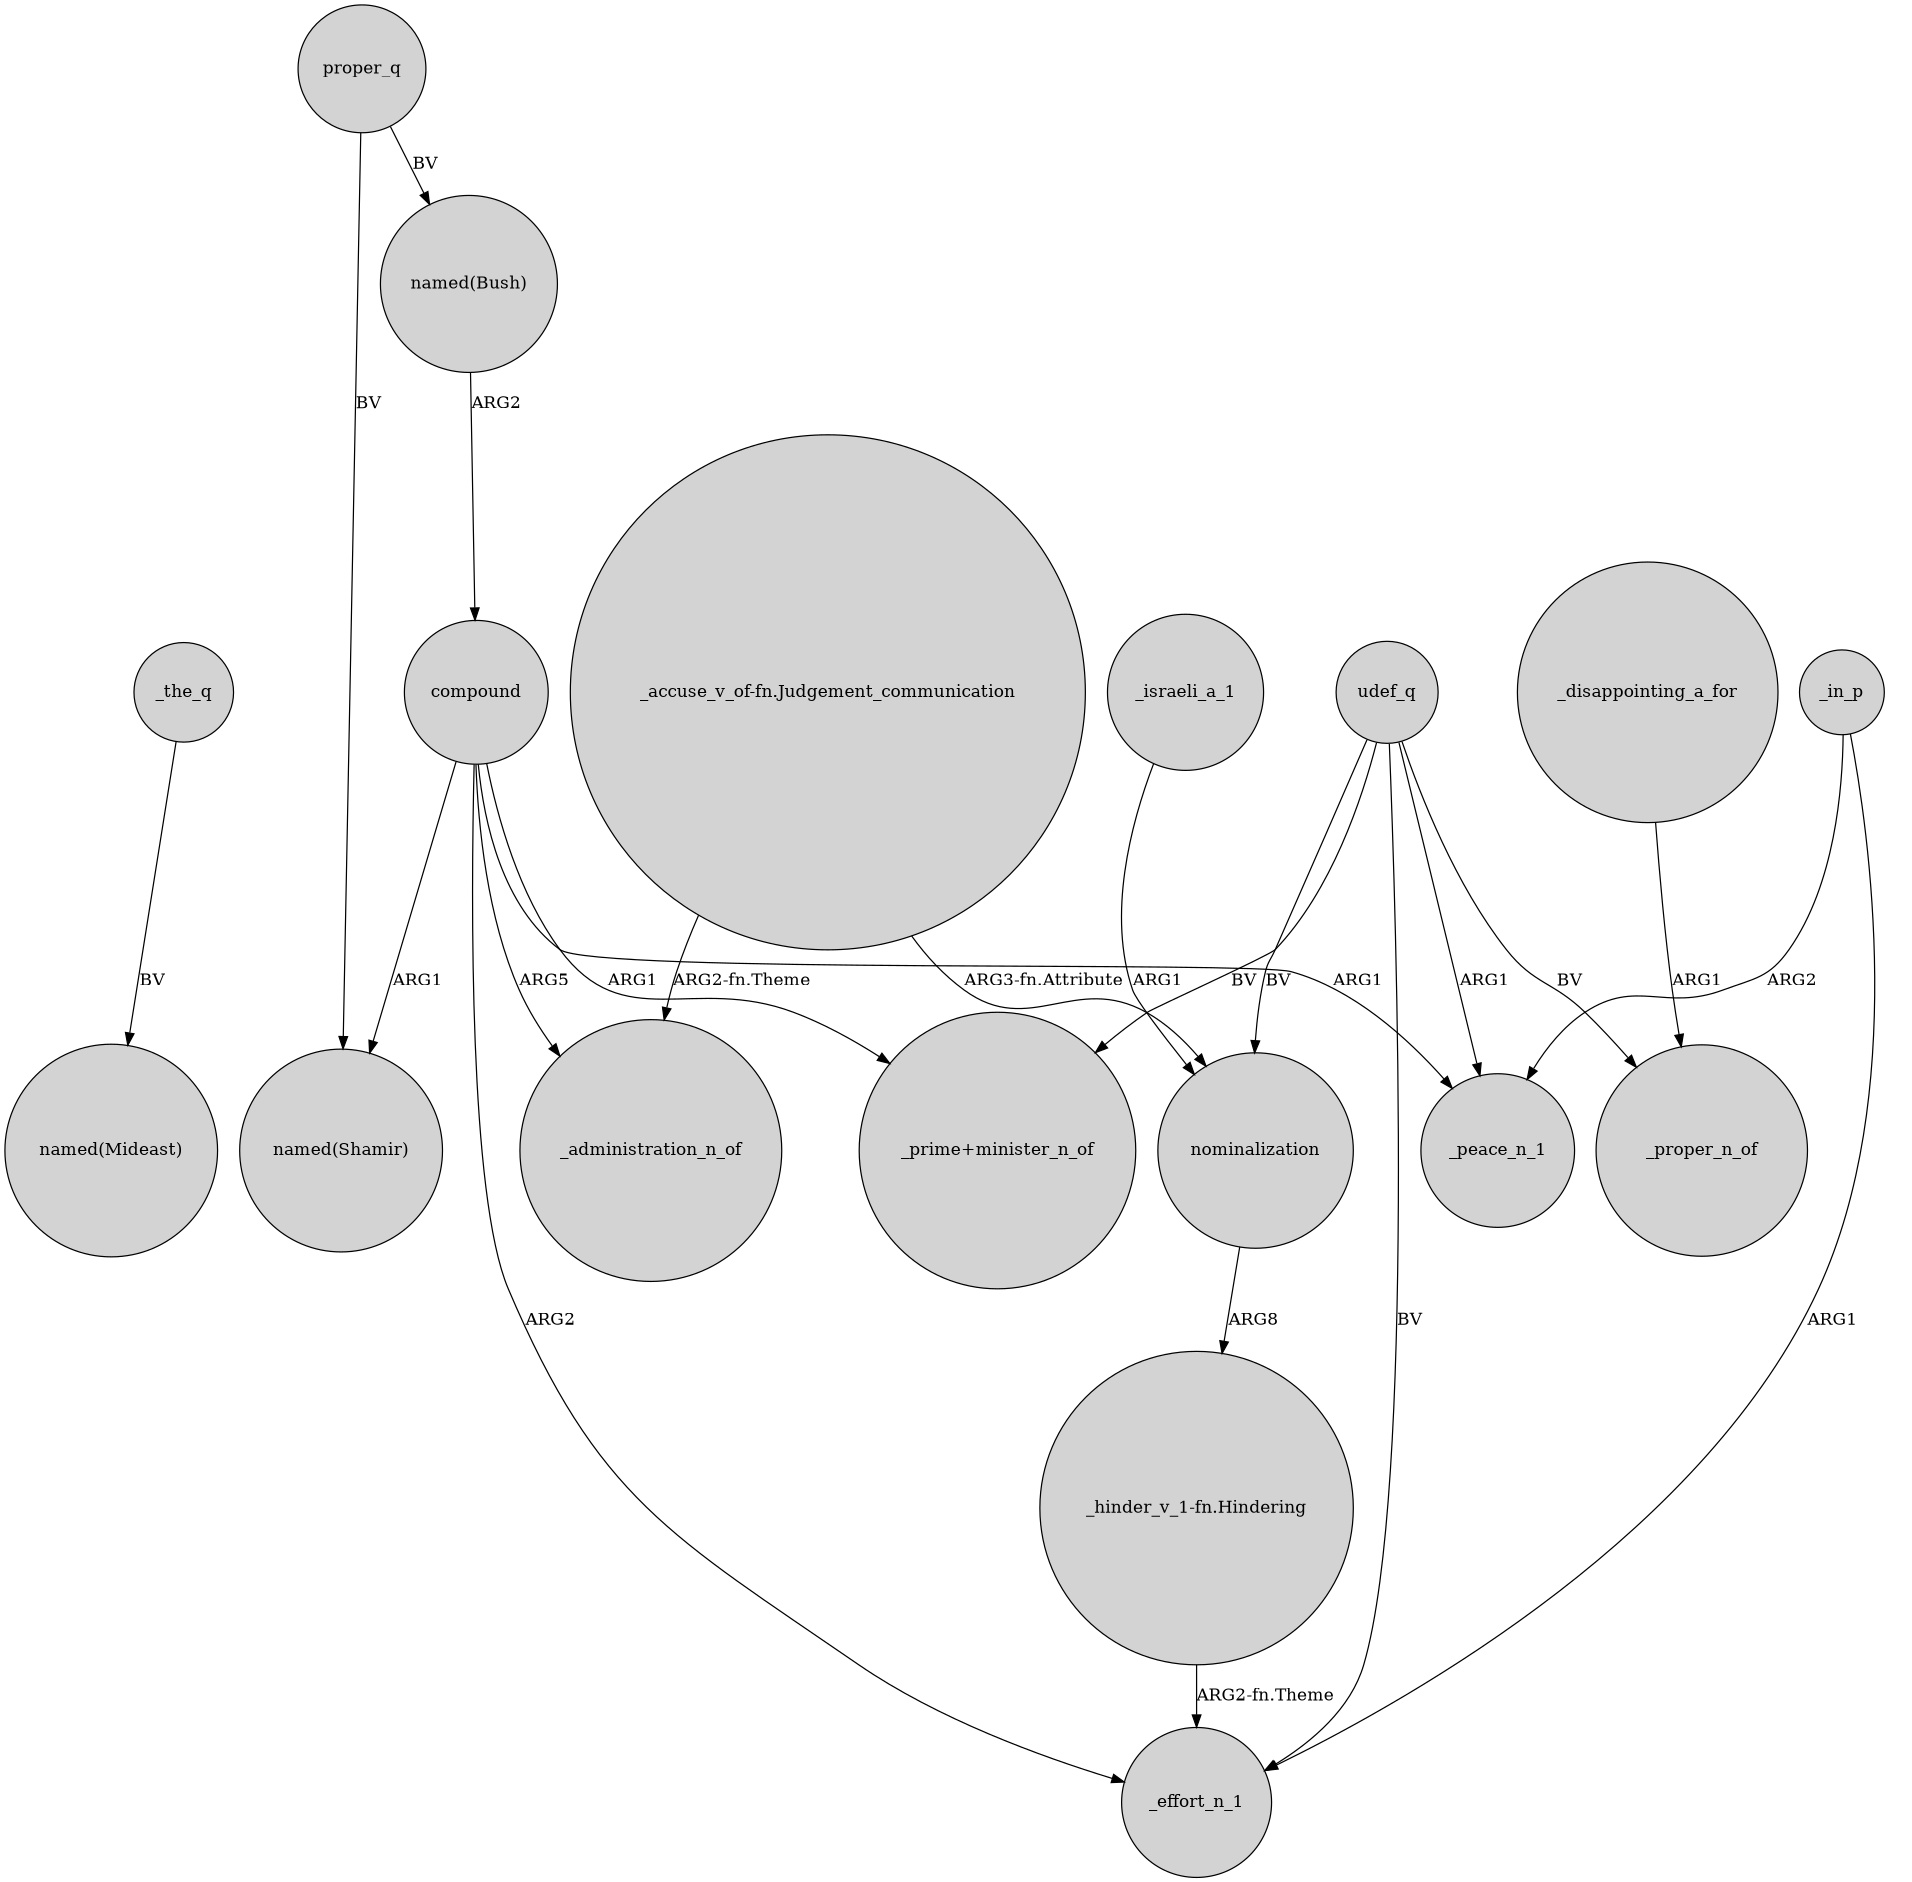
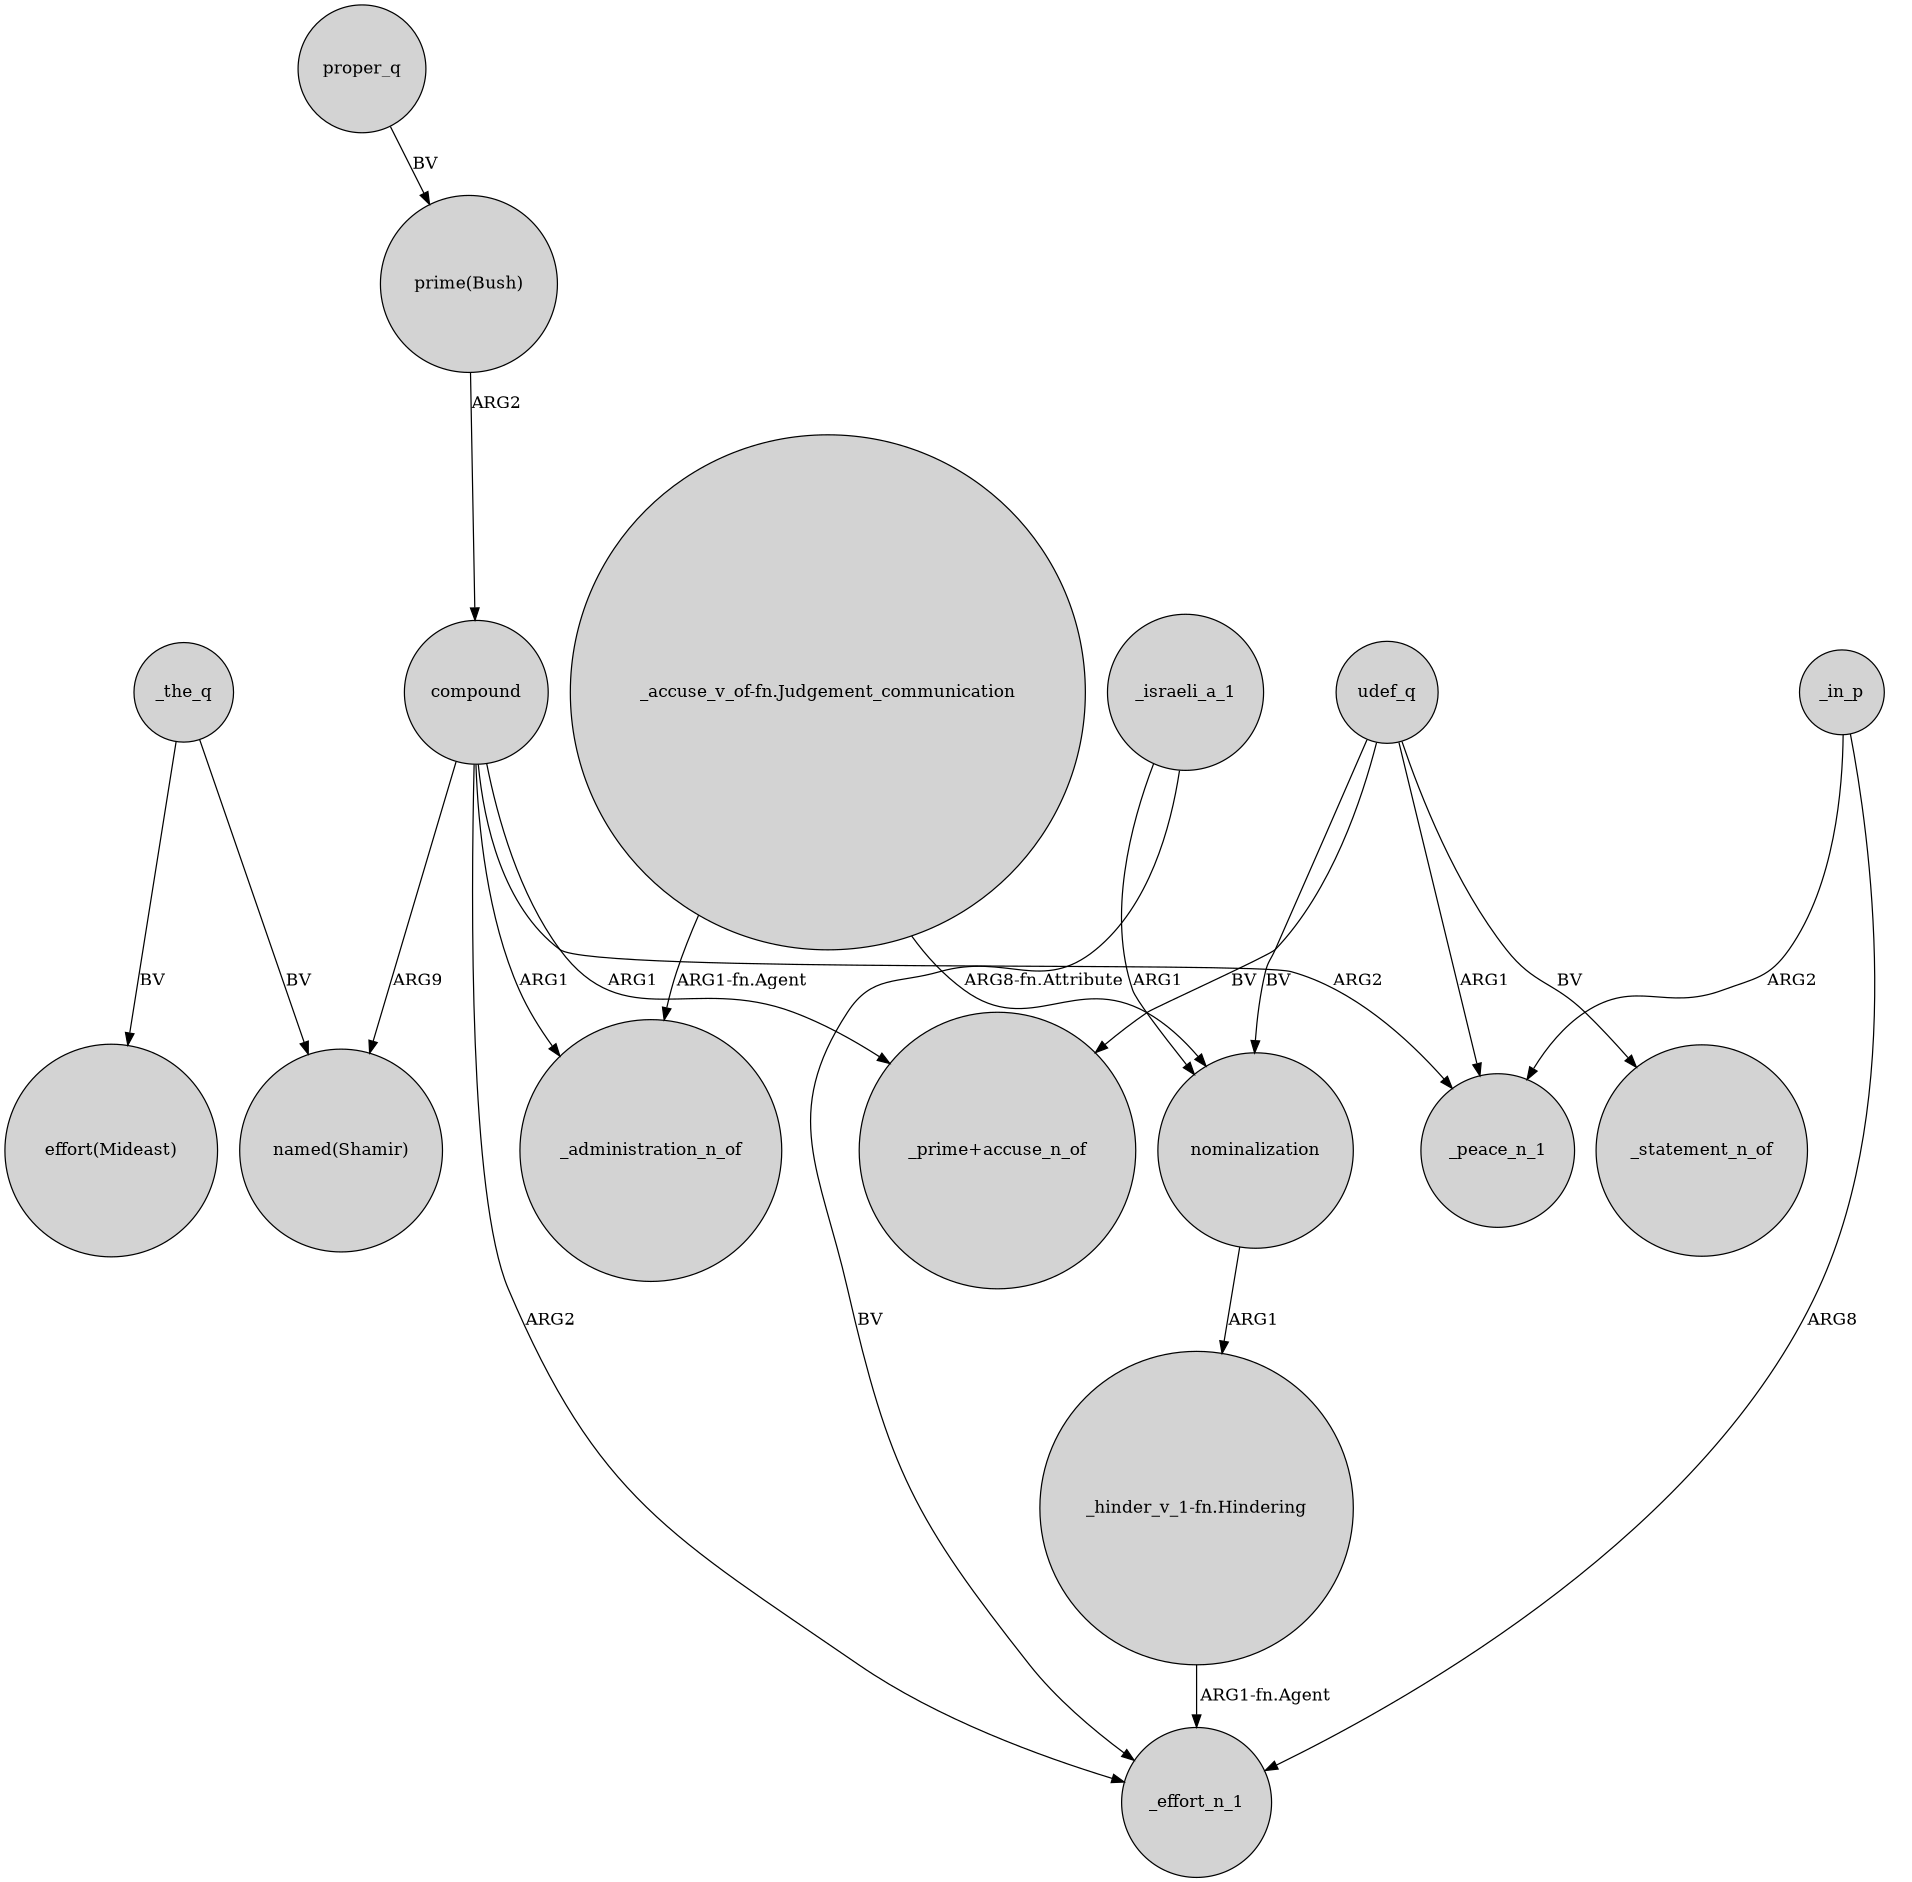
node "named(Bush)": label "named(Bush)" -> "prime(Bush)"
edge "proper_q" -> "named(Shamir)": now "_the_q" -> "named(Shamir)"
node "_disappointing_a_for": removed
edge "compound" -> "named(Shamir)": label "ARG1" -> "ARG9"
edge "compound" -> "_administration_n_of": label "ARG5" -> "ARG1"
edge "_accuse_v_of-fn.Judgement_communication" -> "_administration_n_of": label "ARG2-fn.Theme" -> "ARG1-fn.Agent"
edge "_accuse_v_of-fn.Judgement_communication" -> "nominalization": label "ARG3-fn.Attribute" -> "ARG8-fn.Attribute"
edge "compound" -> "_peace_n_1": label "ARG1" -> "ARG2"
node "named(Mideast)": label "named(Mideast)" -> "effort(Mideast)"
node "_prime+minister_n_of": label "_prime+minister_n_of" -> "_prime+accuse_n_of"
node "_proper_n_of": label "_proper_n_of" -> "_statement_n_of"
edge "udef_q" -> "_effort_n_1": now "_israeli_a_1" -> "_effort_n_1"
edge "nominalization" -> "_hinder_v_1-fn.Hindering": label "ARG8" -> "ARG1"
edge "_in_p" -> "_effort_n_1": label "ARG1" -> "ARG8"
edge "_hinder_v_1-fn.Hindering" -> "_effort_n_1": label "ARG2-fn.Theme" -> "ARG1-fn.Agent"
